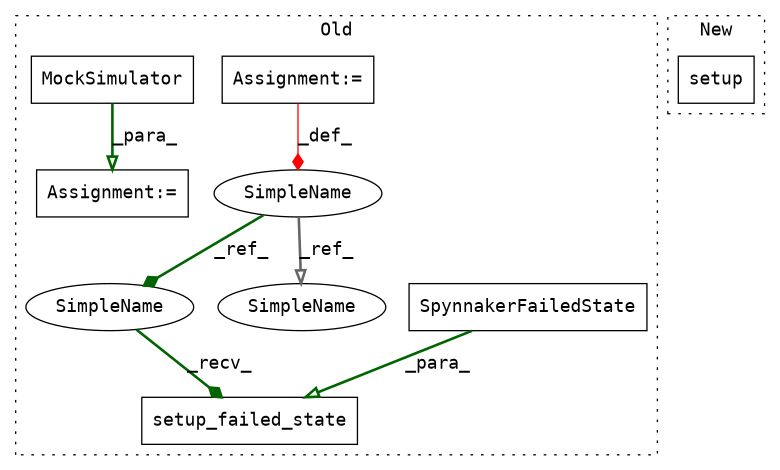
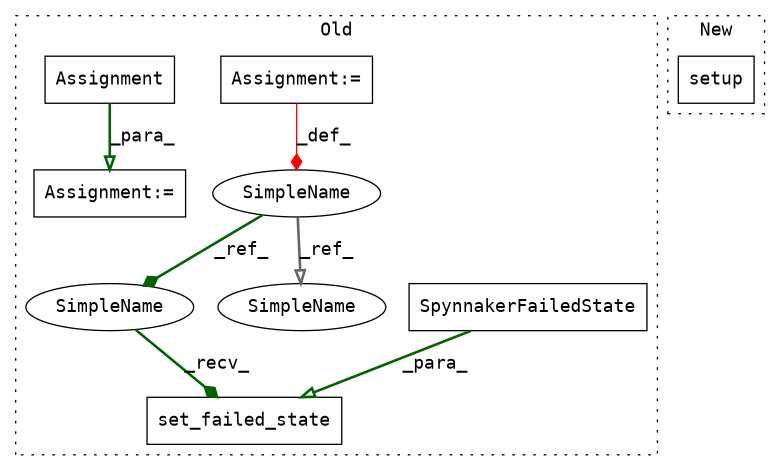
node "MockSimulator": label "MockSimulator" -> "Assignment"
node "setup_failed_state": label "setup_failed_state" -> "set_failed_state"
